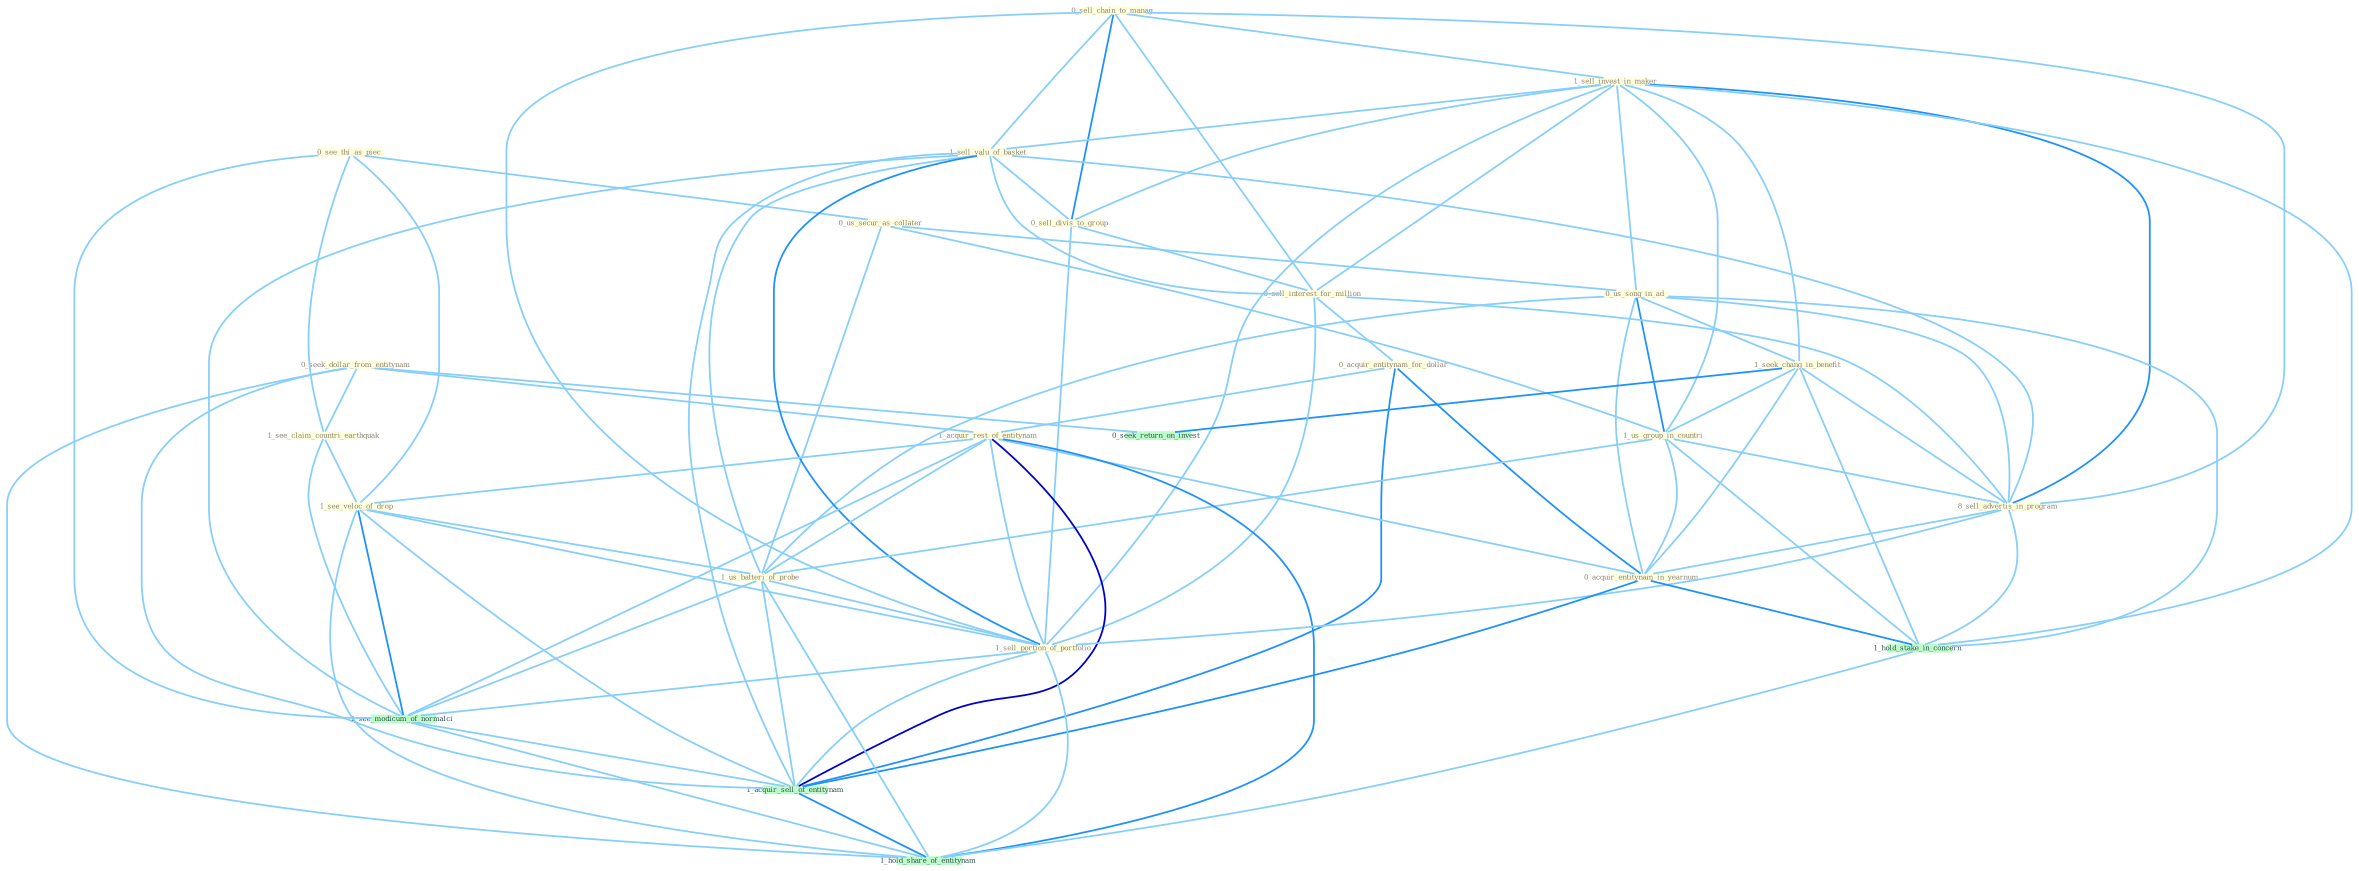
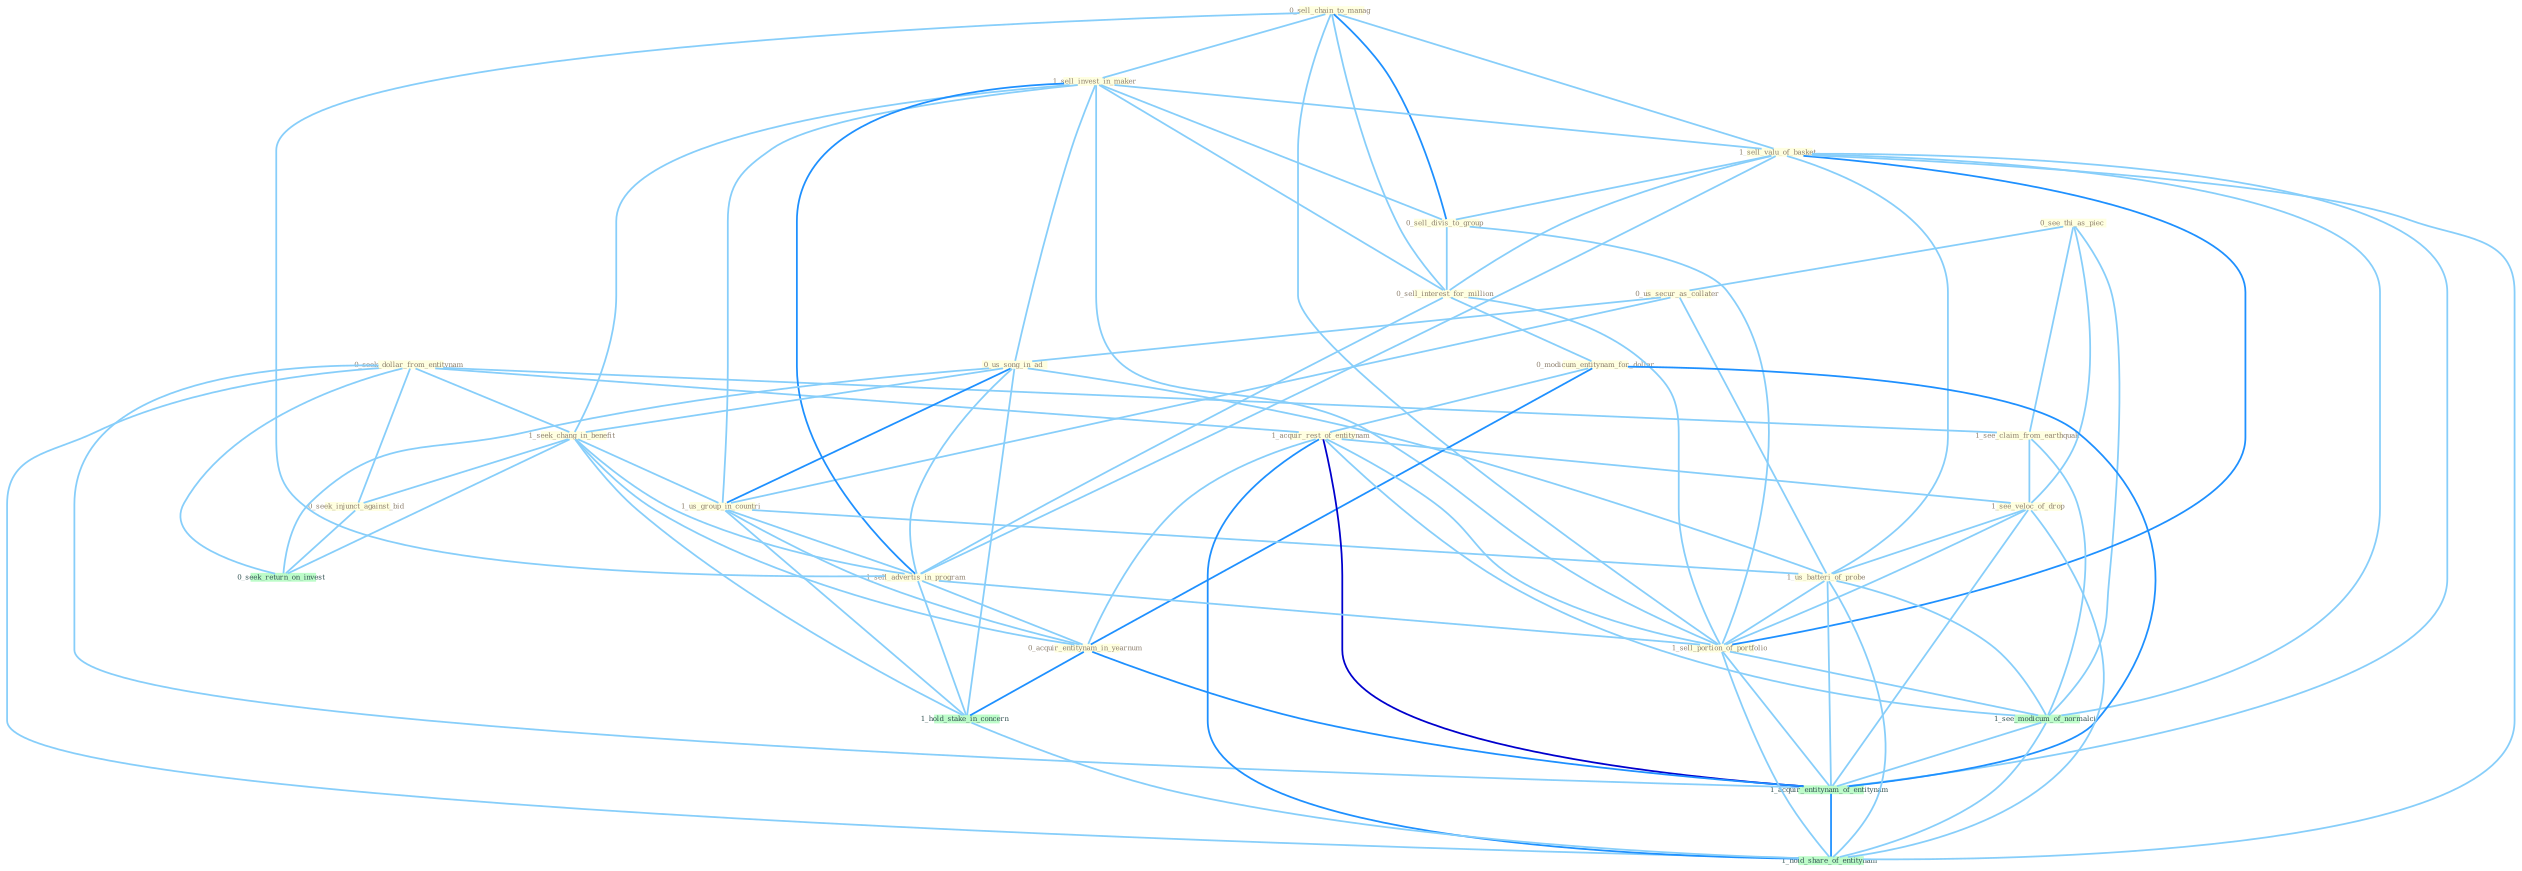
edge "1_sell_invest_in_maker" -- "1_hold_stake_in_concern": removed
node "0_acquir_entitynam_for_dollar": label "0_acquir_entitynam_for_dollar" -> "0_modicum_entitynam_for_dollar"
edge "0_seek_dollar_from_entitynam" -- "1_seek_chang_in_benefit": added
edge "1_seek_chang_in_benefit" -- "0_seek_return_on_invest": color #1e90ff -> #87cefa
edge "0_us_song_in_ad" -- "0_acquir_entitynam_in_yearnum": now "0_us_song_in_ad" -- "0_seek_return_on_invest"
node "1_see_claim_countri_earthquak": label "1_see_claim_countri_earthquak" -> "1_see_claim_from_earthquak"
edge "1_sell_valu_of_basket" -- "1_hold_share_of_entitynam": added
node "0_seek_injunct_against_bid": added
edge "1_acquir_rest_of_entitynam" -- "1_us_batteri_of_probe": removed
node "8_sell_advertis_in_program": label "8_sell_advertis_in_program" -> "1_sell_advertis_in_program"
edge "1_see_veloc_of_drop" -- "1_see_modicum_of_normalci": removed
node "1_acquir_sell_of_entitynam": label "1_acquir_sell_of_entitynam" -> "1_acquir_entitynam_of_entitynam"
